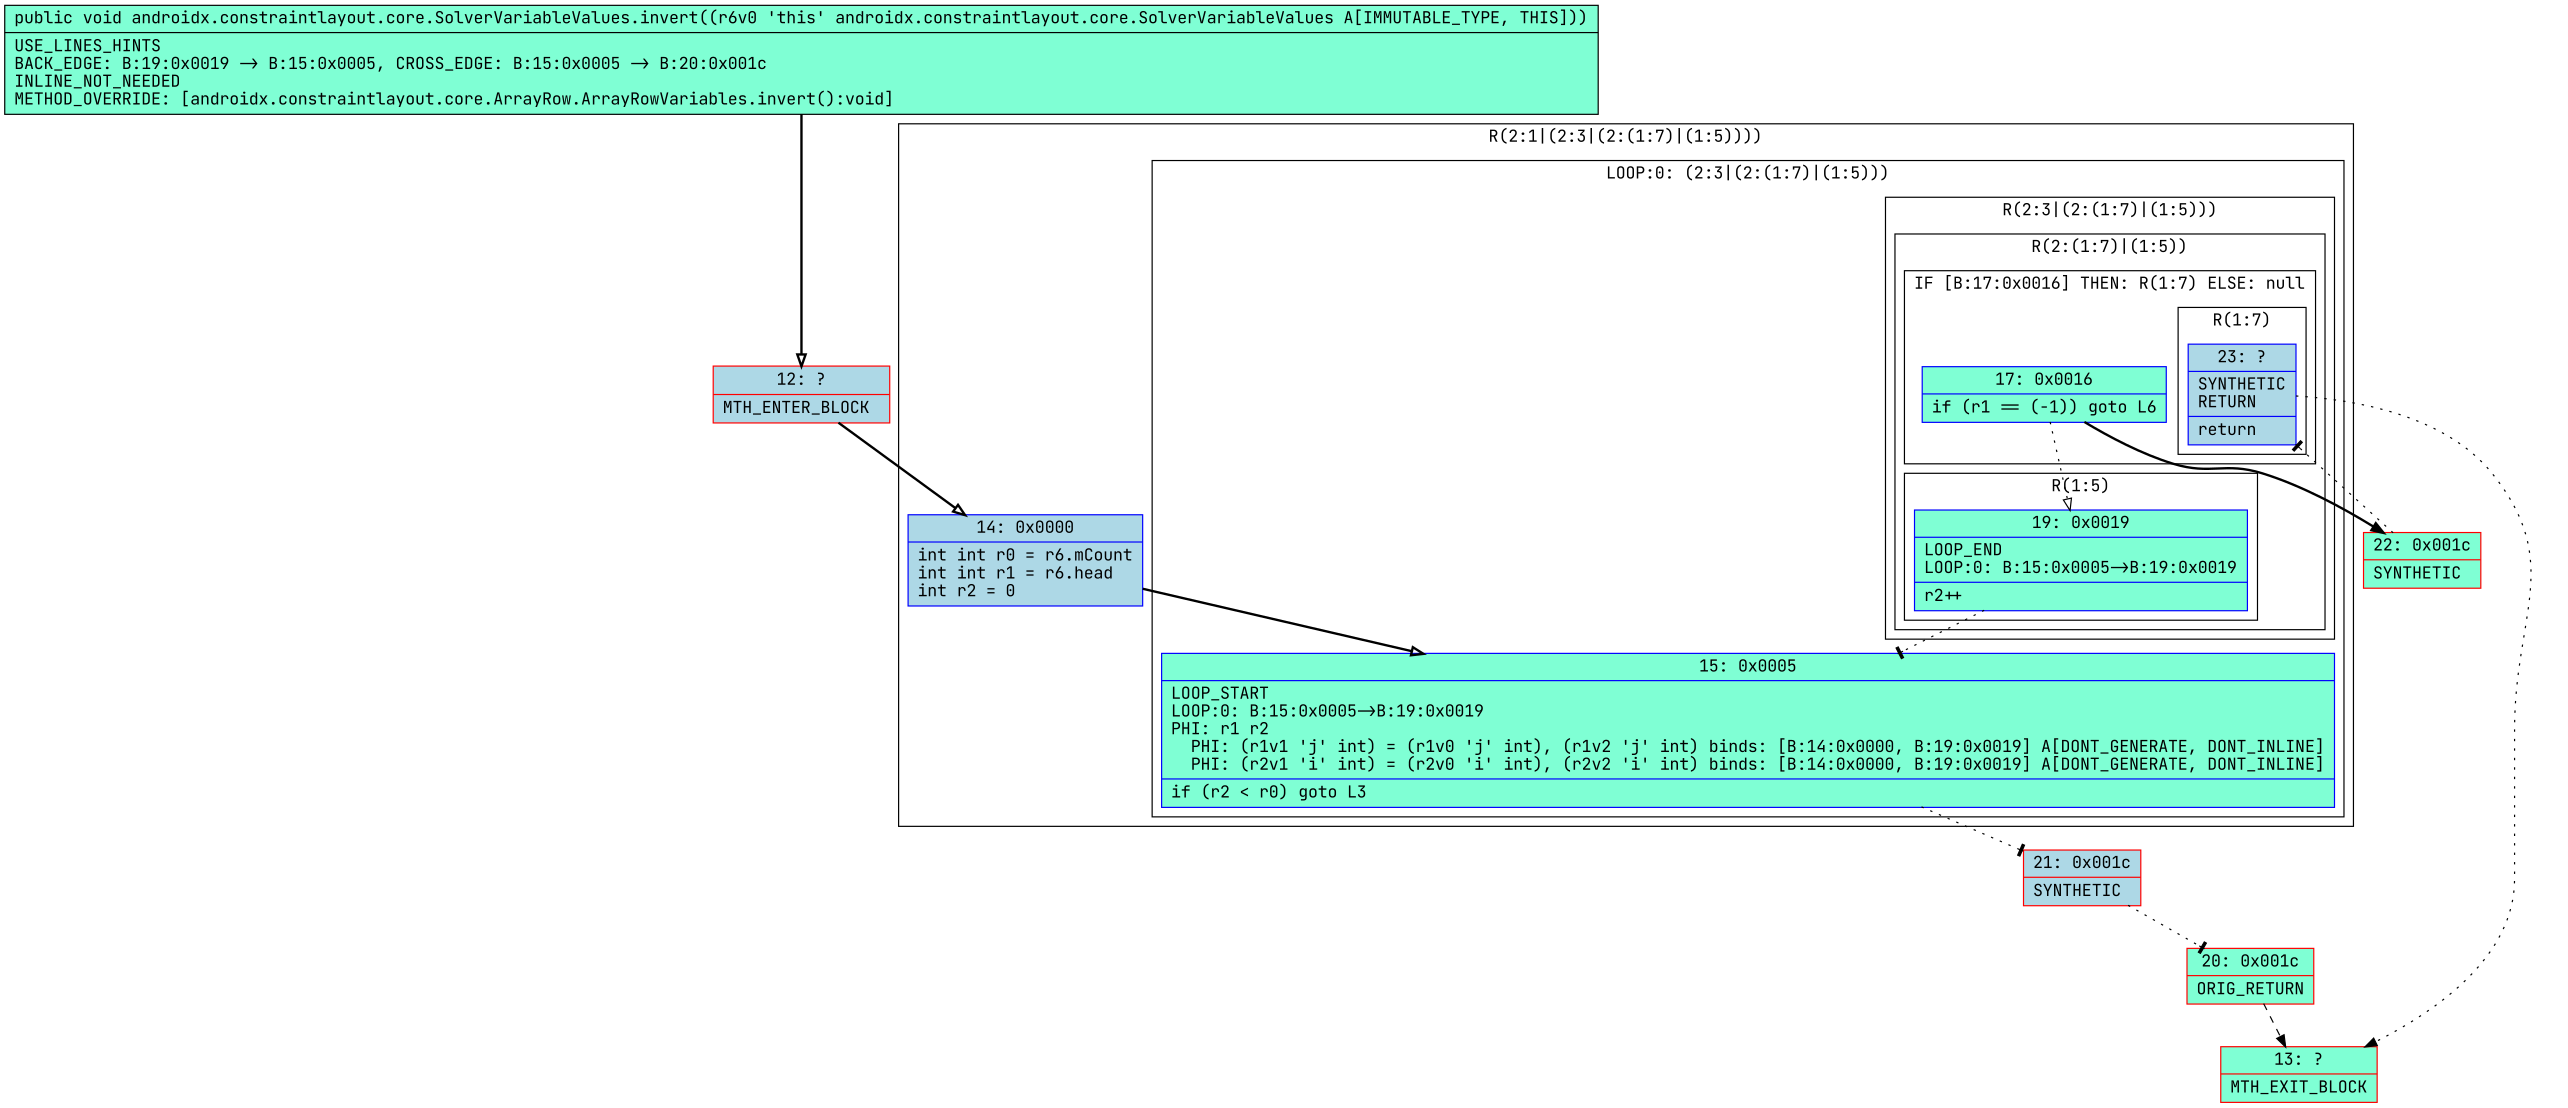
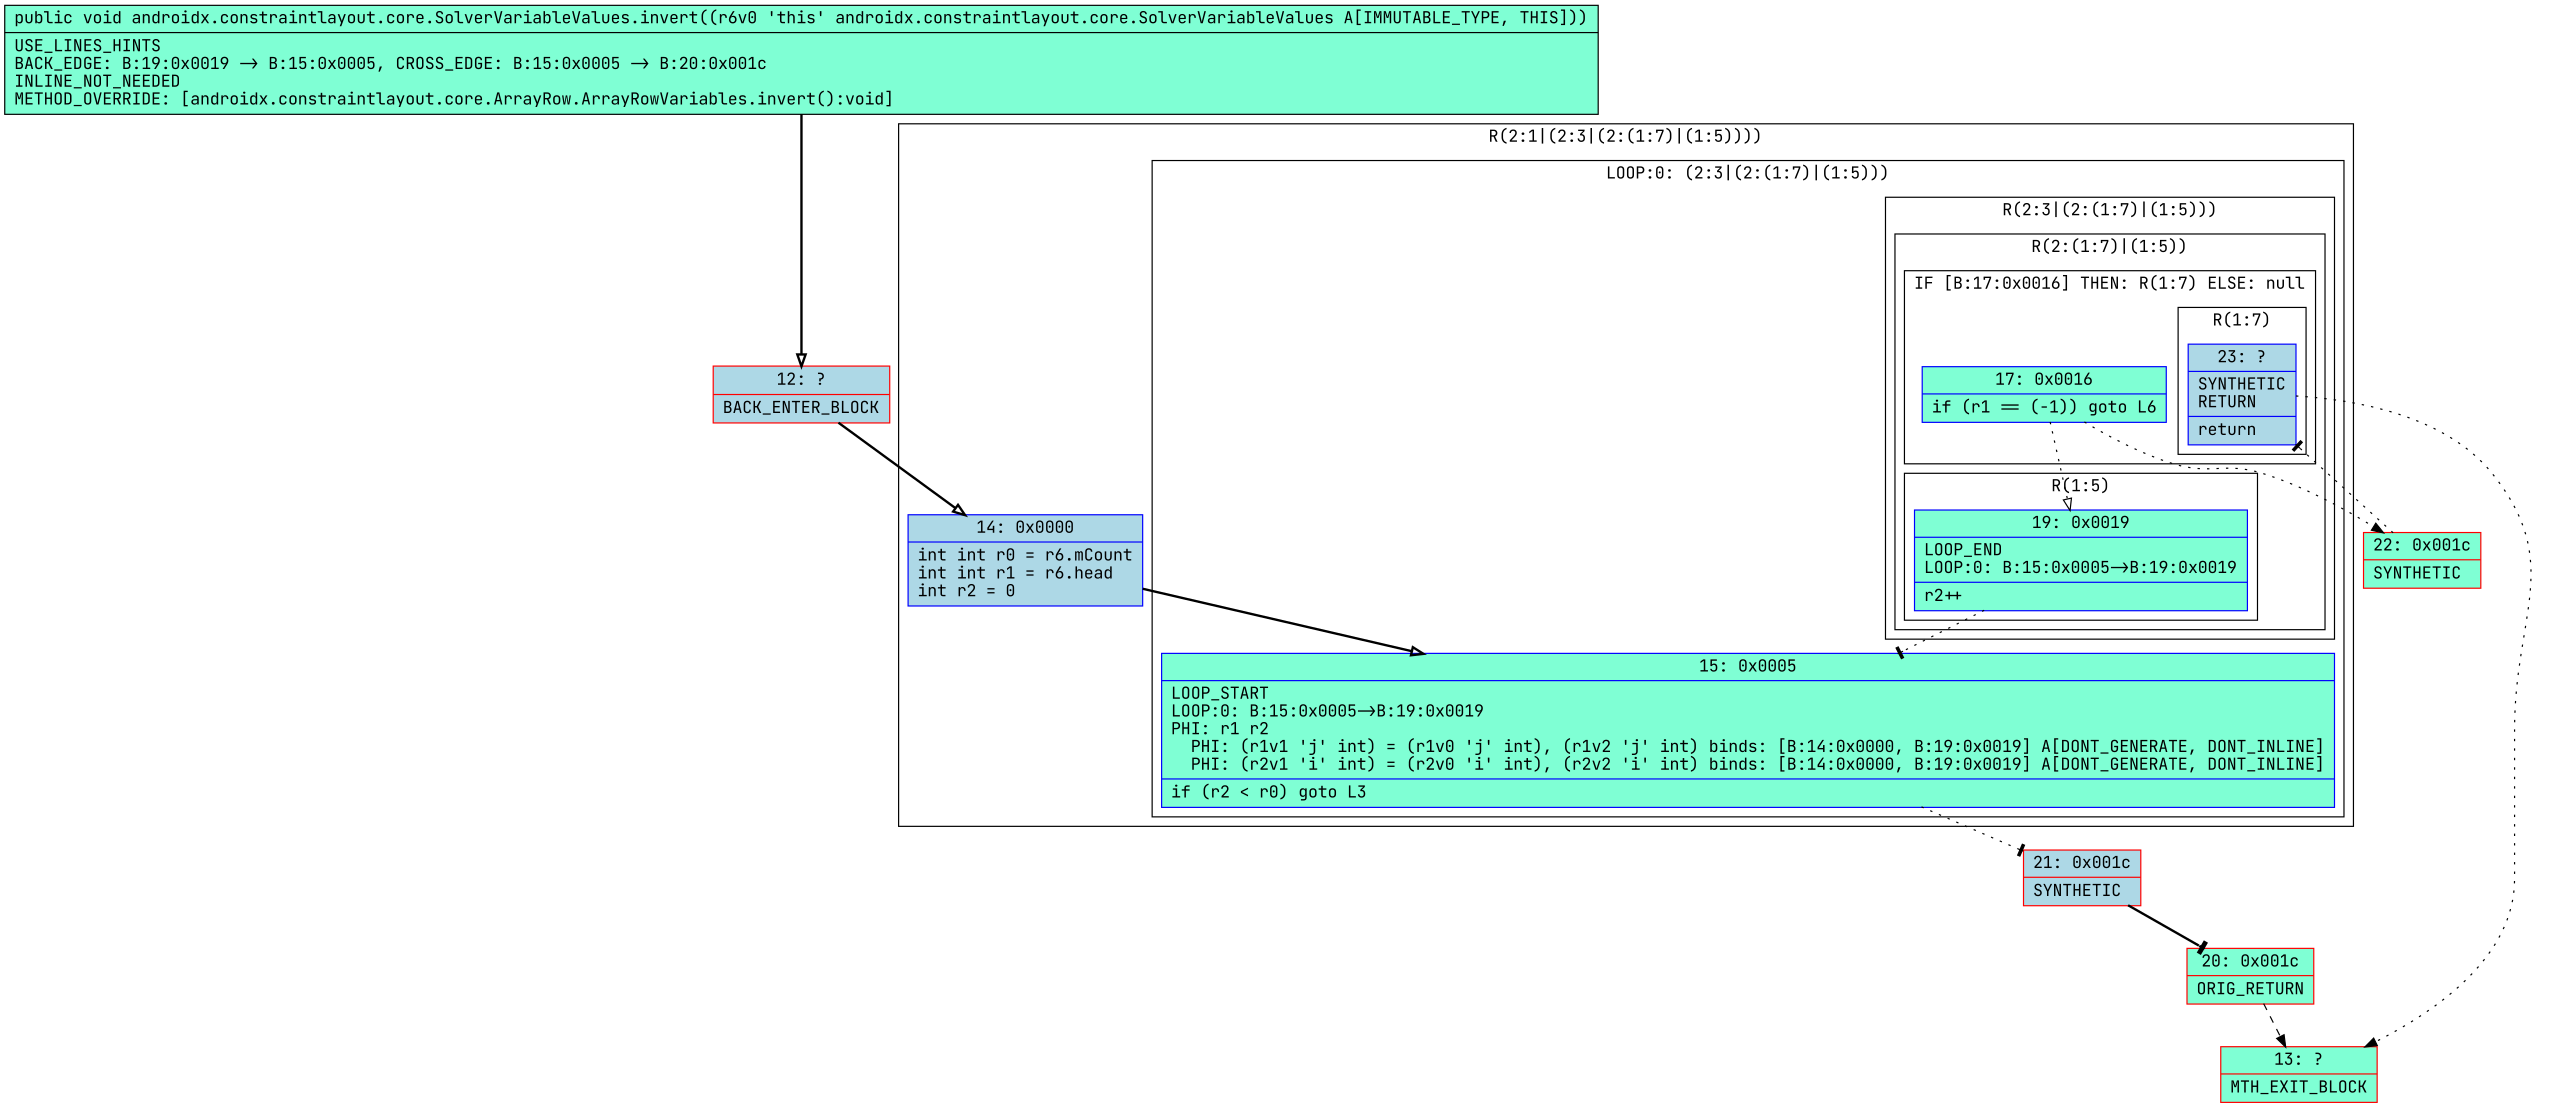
node "12: ?": text "MTH_ENTER_BLOCK" -> "BACK_ENTER_BLOCK"
edge "17: 0x0016" -> "22: 0x001c": style bold -> dotted
edge "21: 0x001c" -> "20: 0x001c": style dotted -> bold
